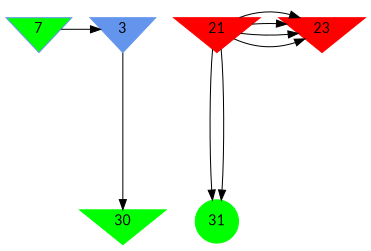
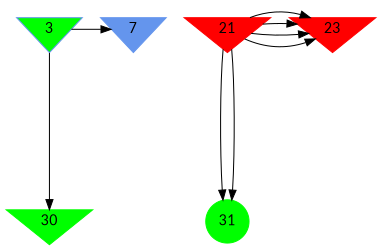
node "7": fillcolor green -> cornflowerblue
edge "7" -> "3": reversed
node "3": fillcolor cornflowerblue -> green
